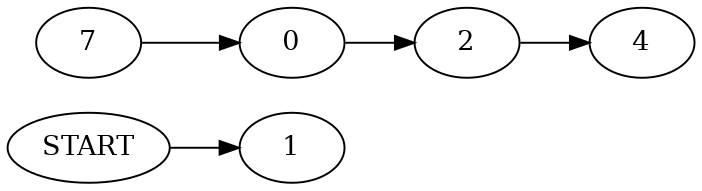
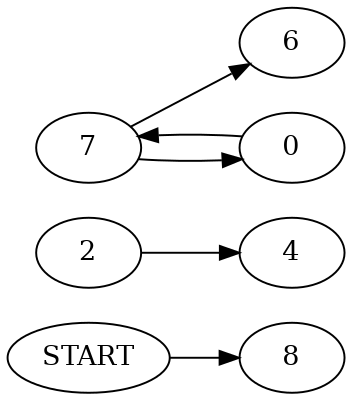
node "6": added
edge "0" -> "2": now "0" -> "7"
node "1": label "1" -> "8"
